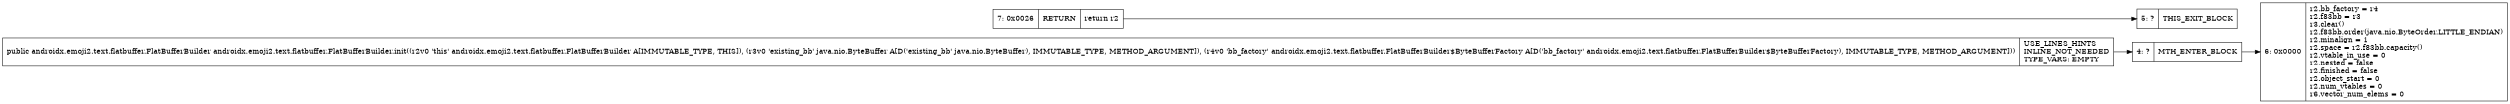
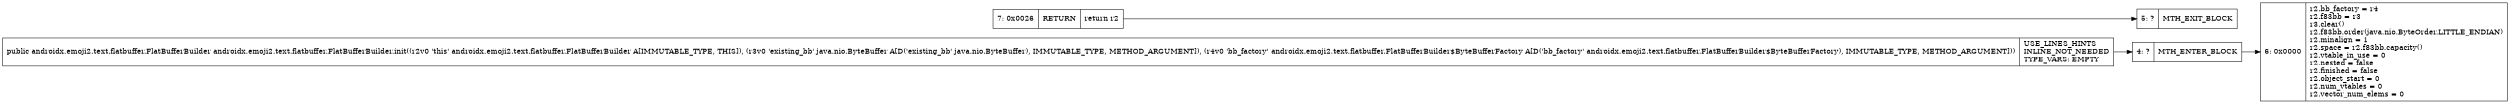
node "5: ?": text "THIS_EXIT_BLOCK" -> "MTH_EXIT_BLOCK"
node "6: 0x0000": text "r6.vector_num_elems = 0" -> "r2.vector_num_elems = 0"
